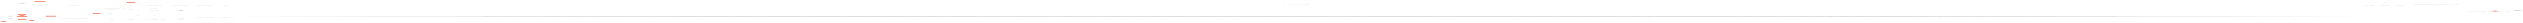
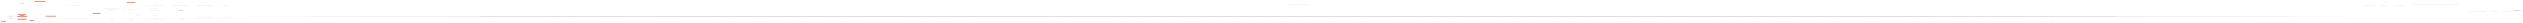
node "properties != null@@@28@@@['0', '0', '1']": fillcolor tomato -> white
